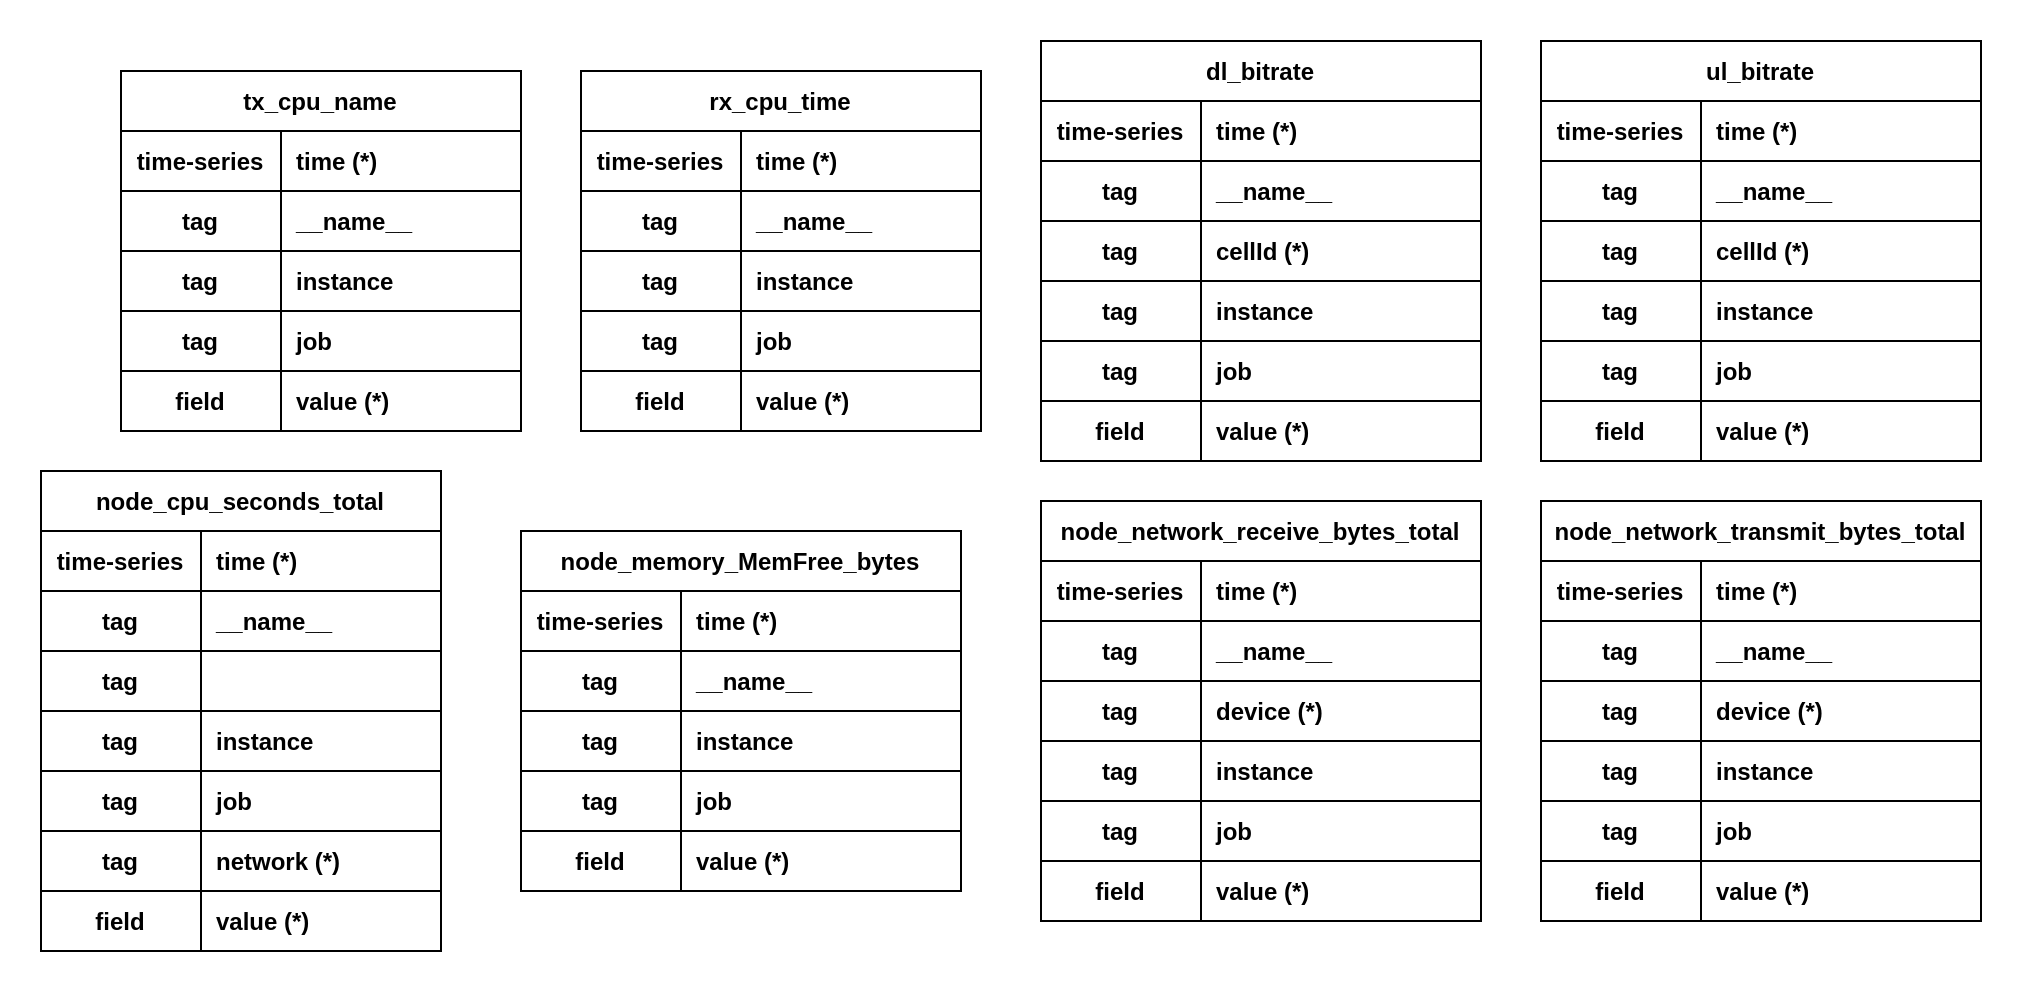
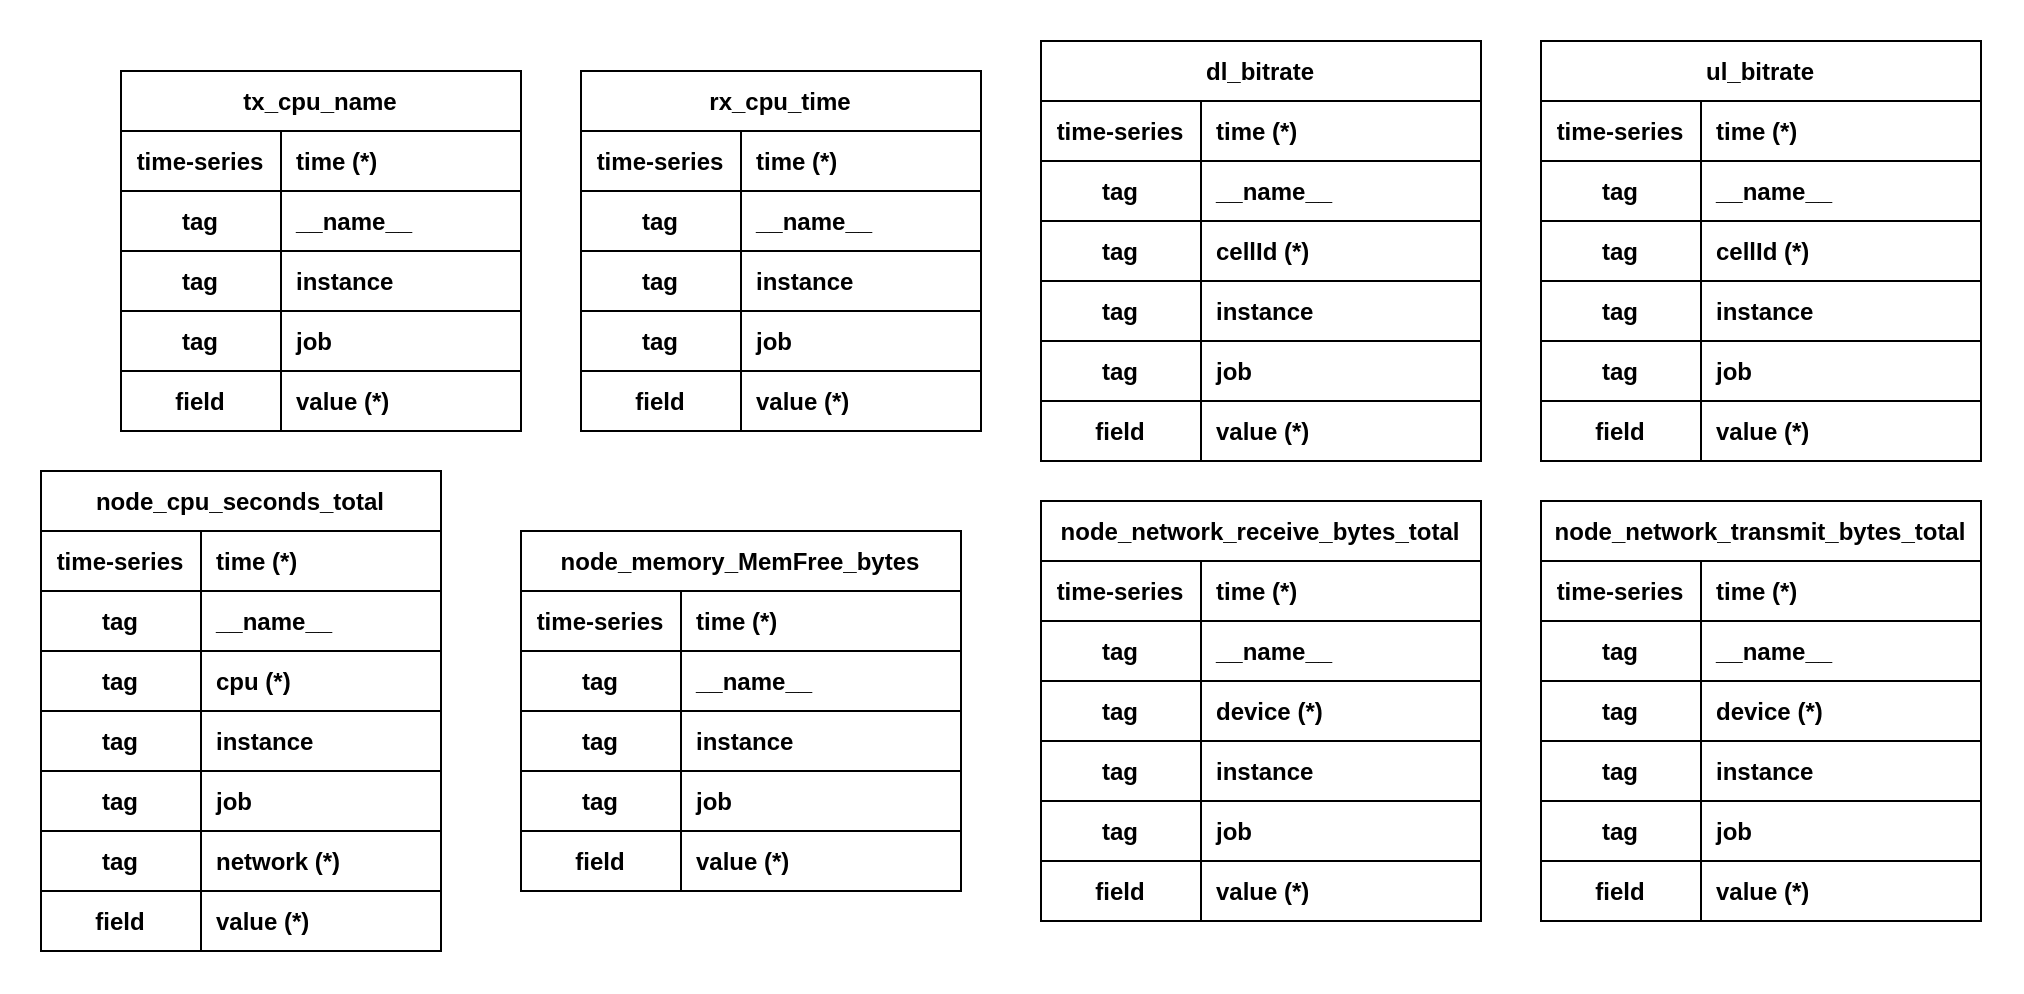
node "cpu (*)": added
